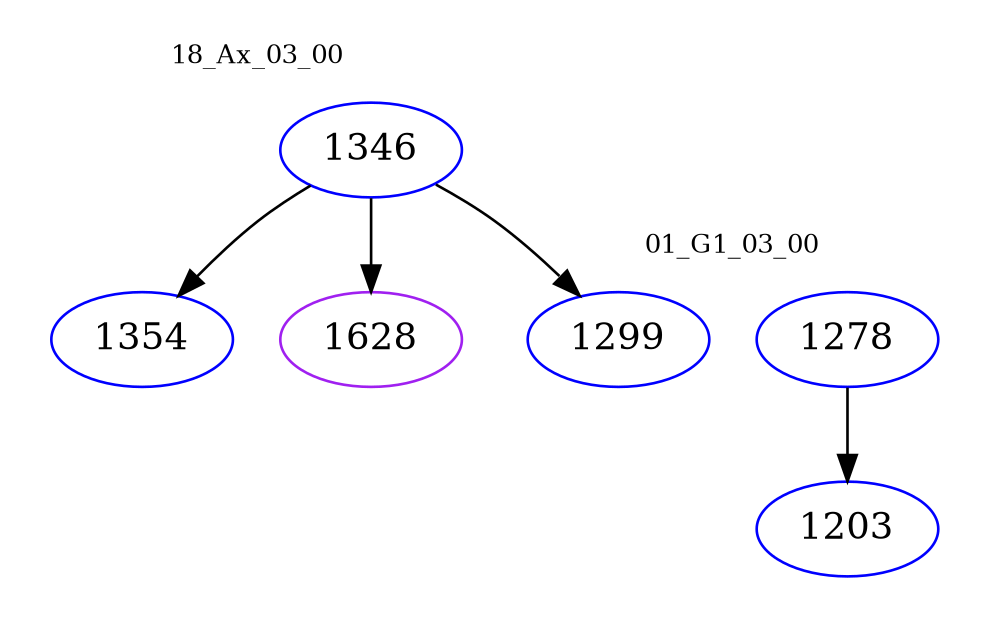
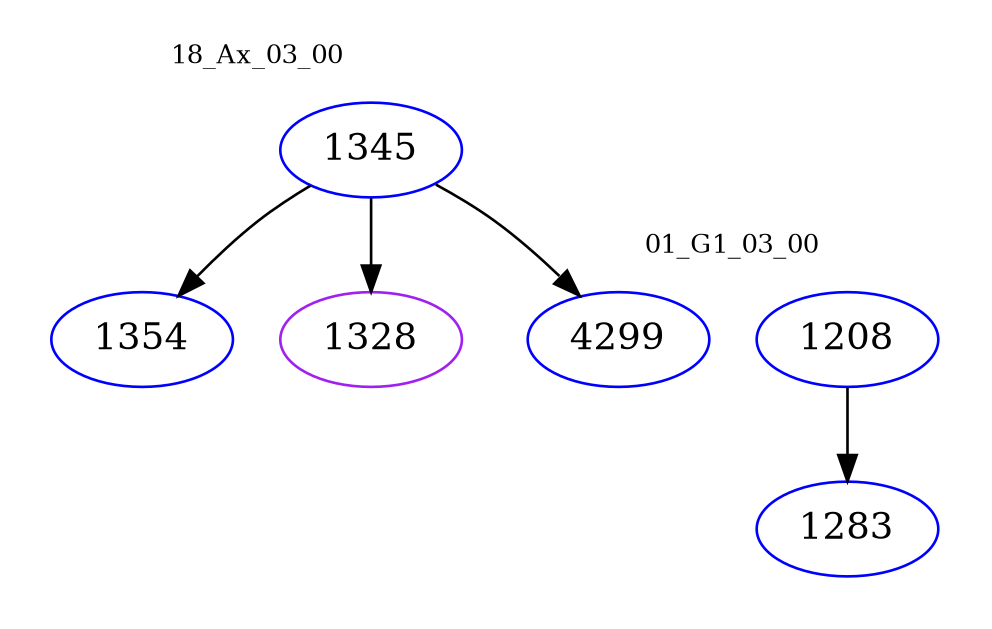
node "1346": label "1346" -> "1345"
node "1628": label "1628" -> "1328"
node "1299": label "1299" -> "4299"
node "1278": label "1278" -> "1208"
node "1203": label "1203" -> "1283"
